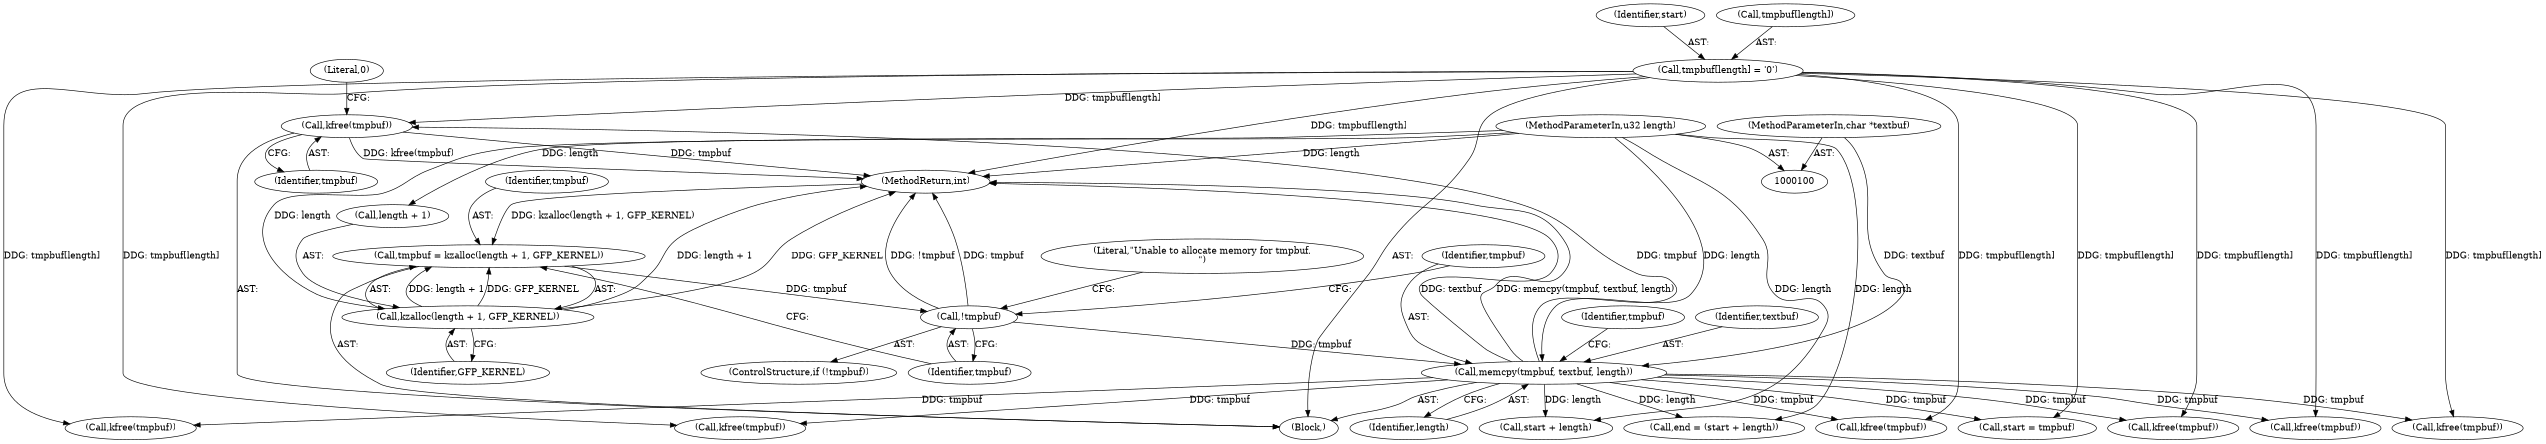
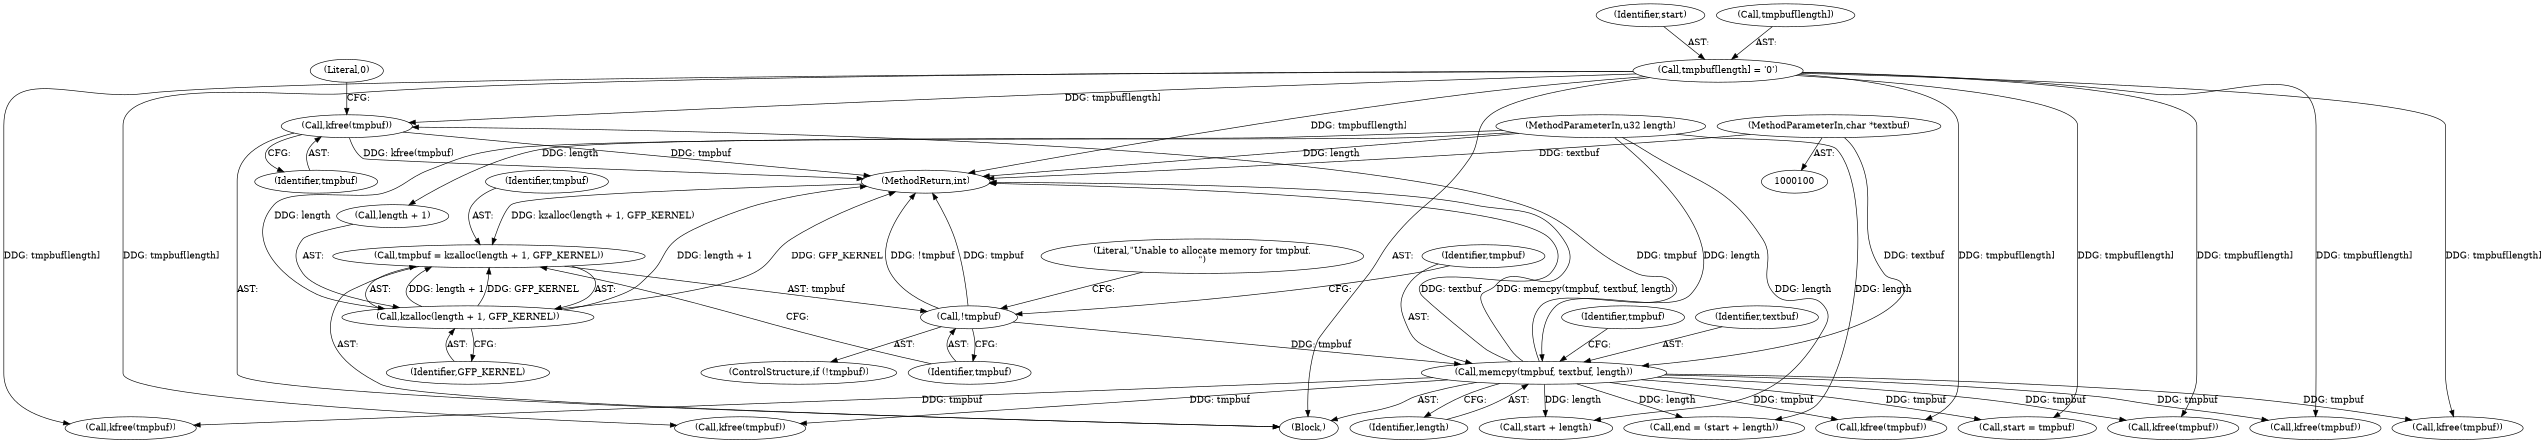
edge "(MethodParameterIn,u32 length)" -> "1000100": removed, label "AST:"
edge "(MethodParameterIn,char *textbuf)" -> "(MethodReturn,int)": added, label "DDG: textbuf"
edge "(Call,tmpbuf = kzalloc(length + 1, GFP_KERNEL))" -> "(Call,!tmpbuf)": label "DDG: tmpbuf" -> "AST: tmpbuf"
